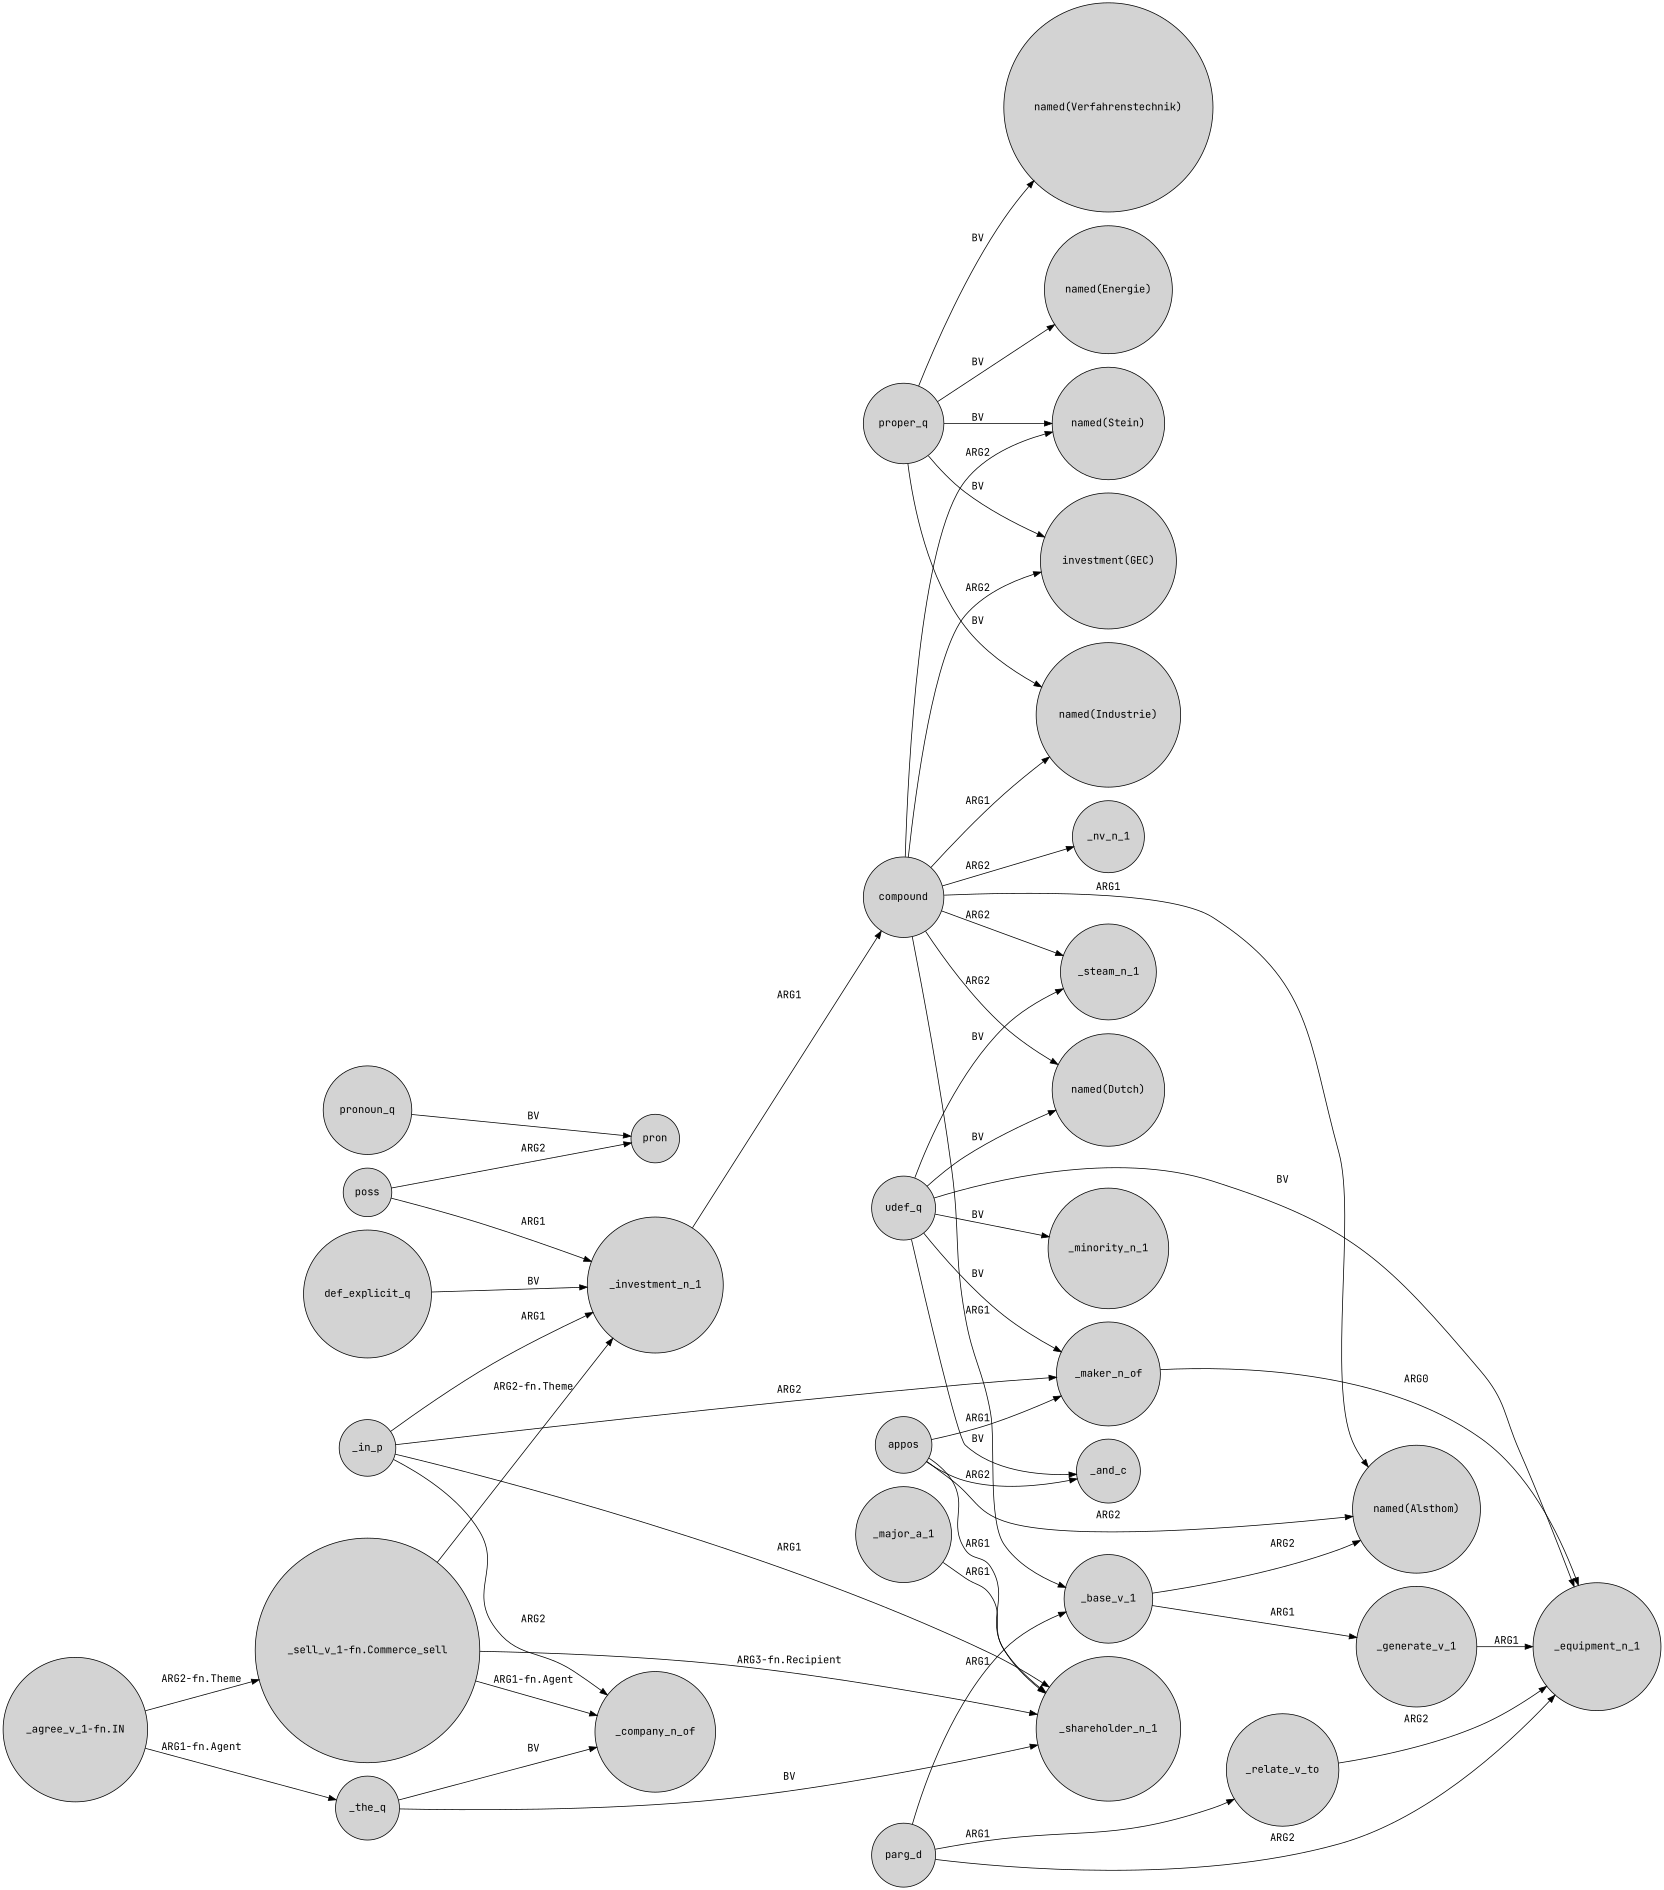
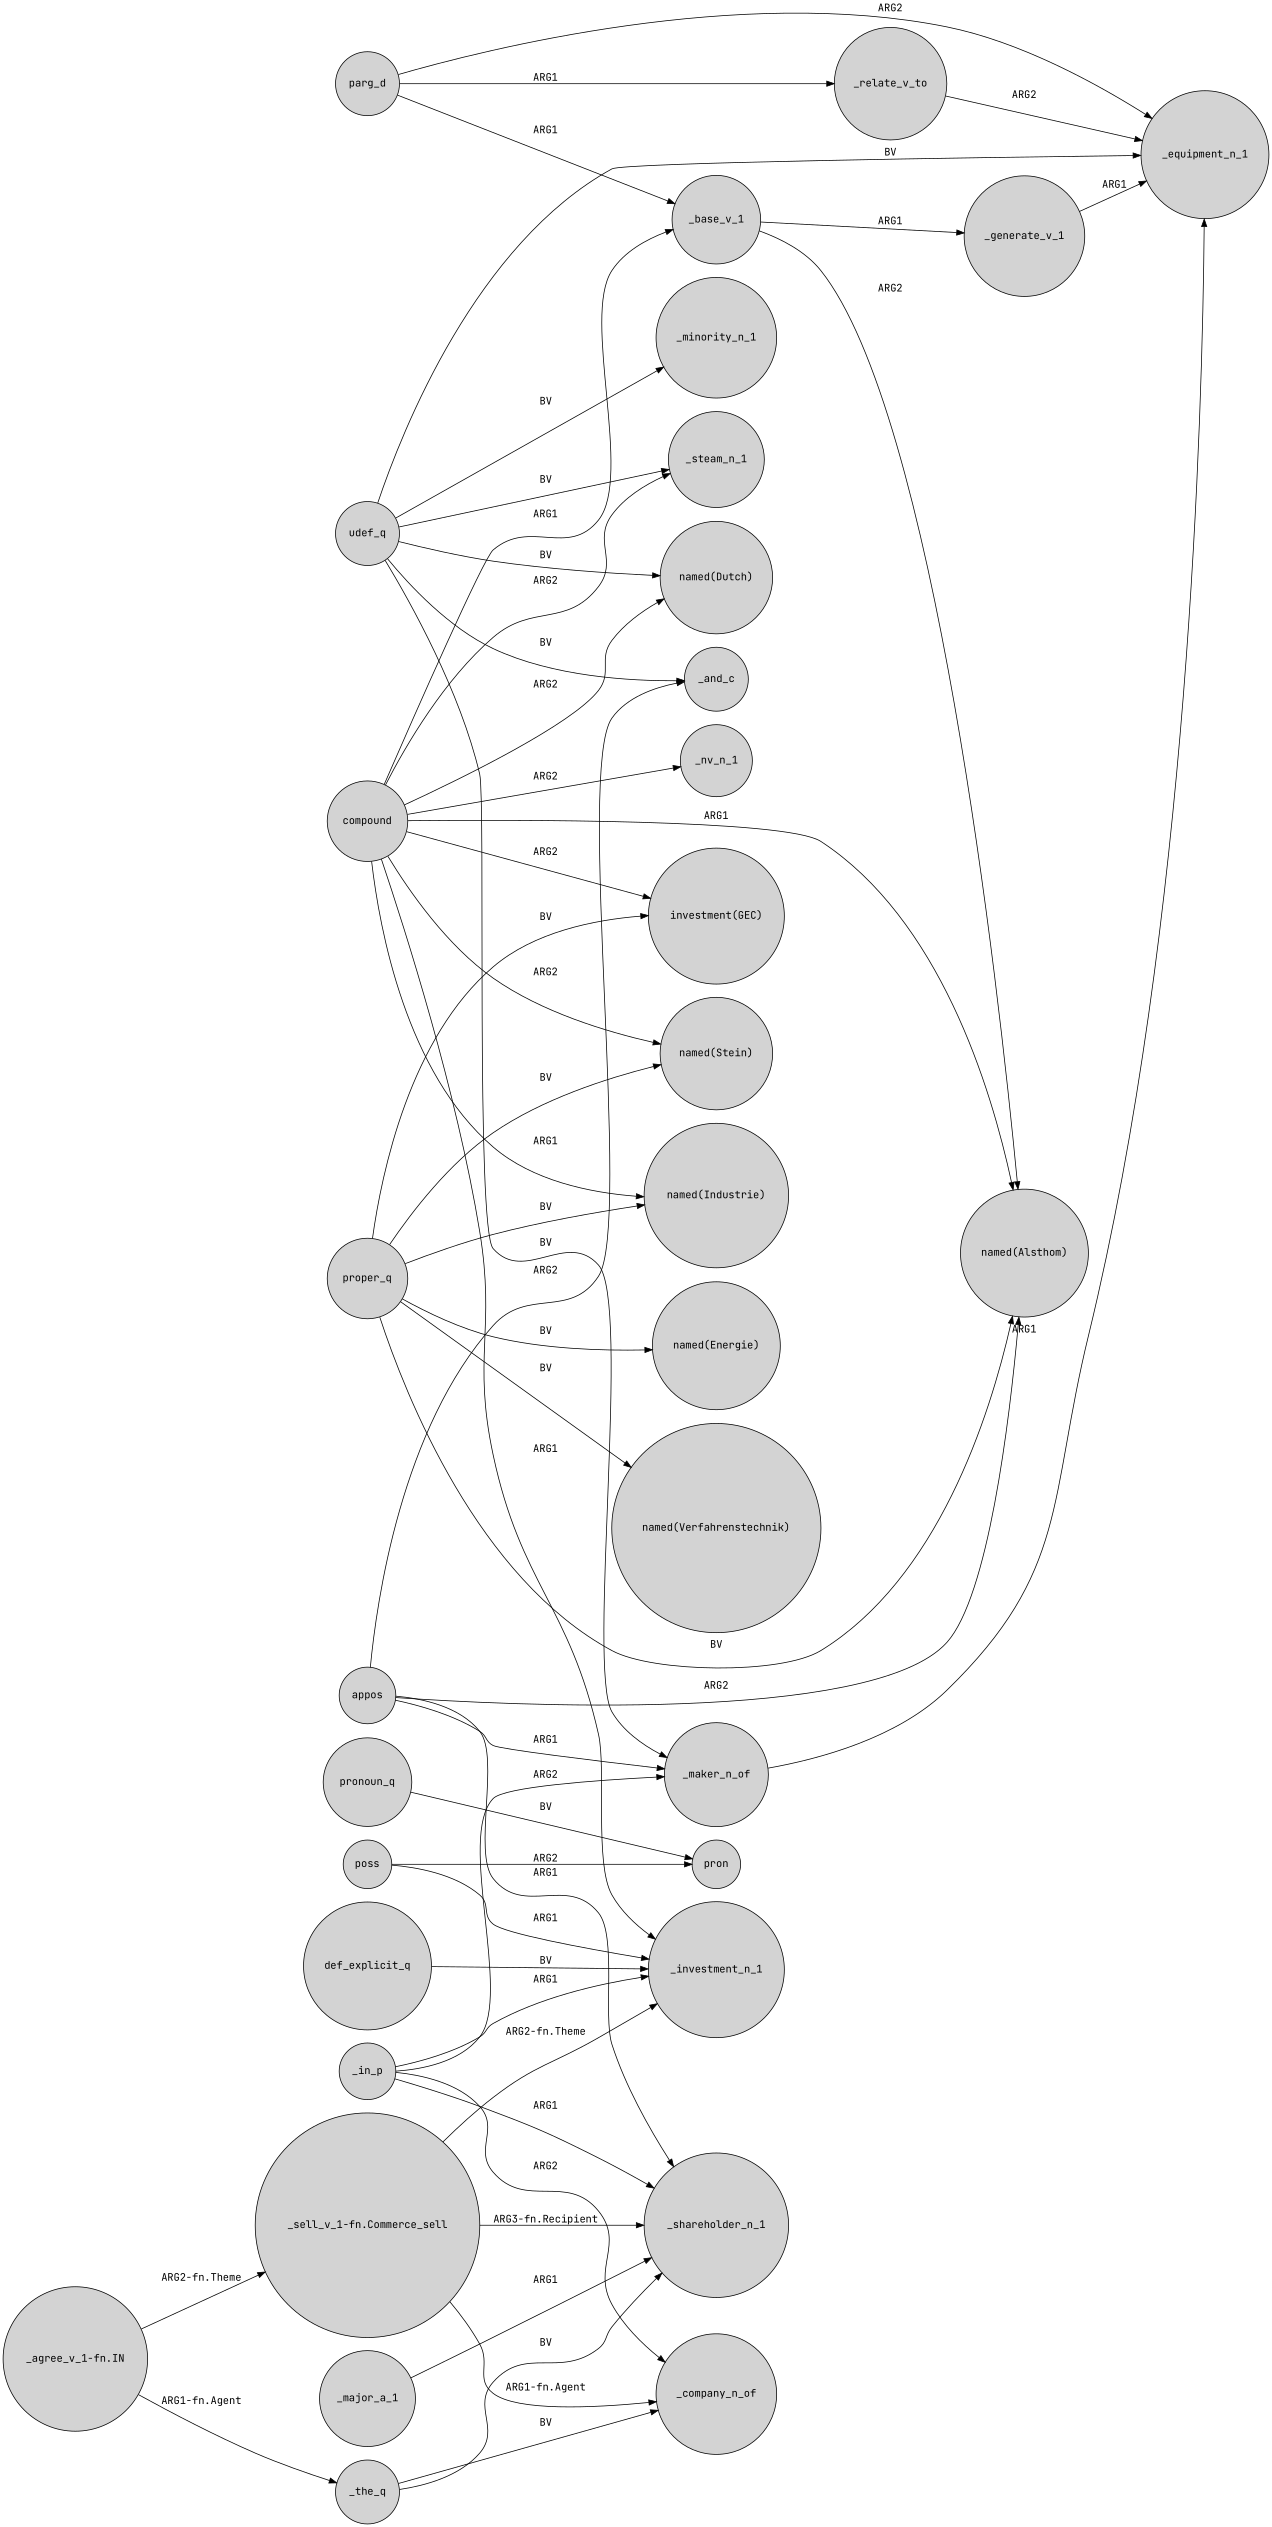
edge "_investment_n_1" -> "compound": reversed
edge "_maker_n_of" -> "_equipment_n_1": label "ARG0" -> "ARG1"
edge "proper_q" -> "named(Alsthom)": added, label "BV"
